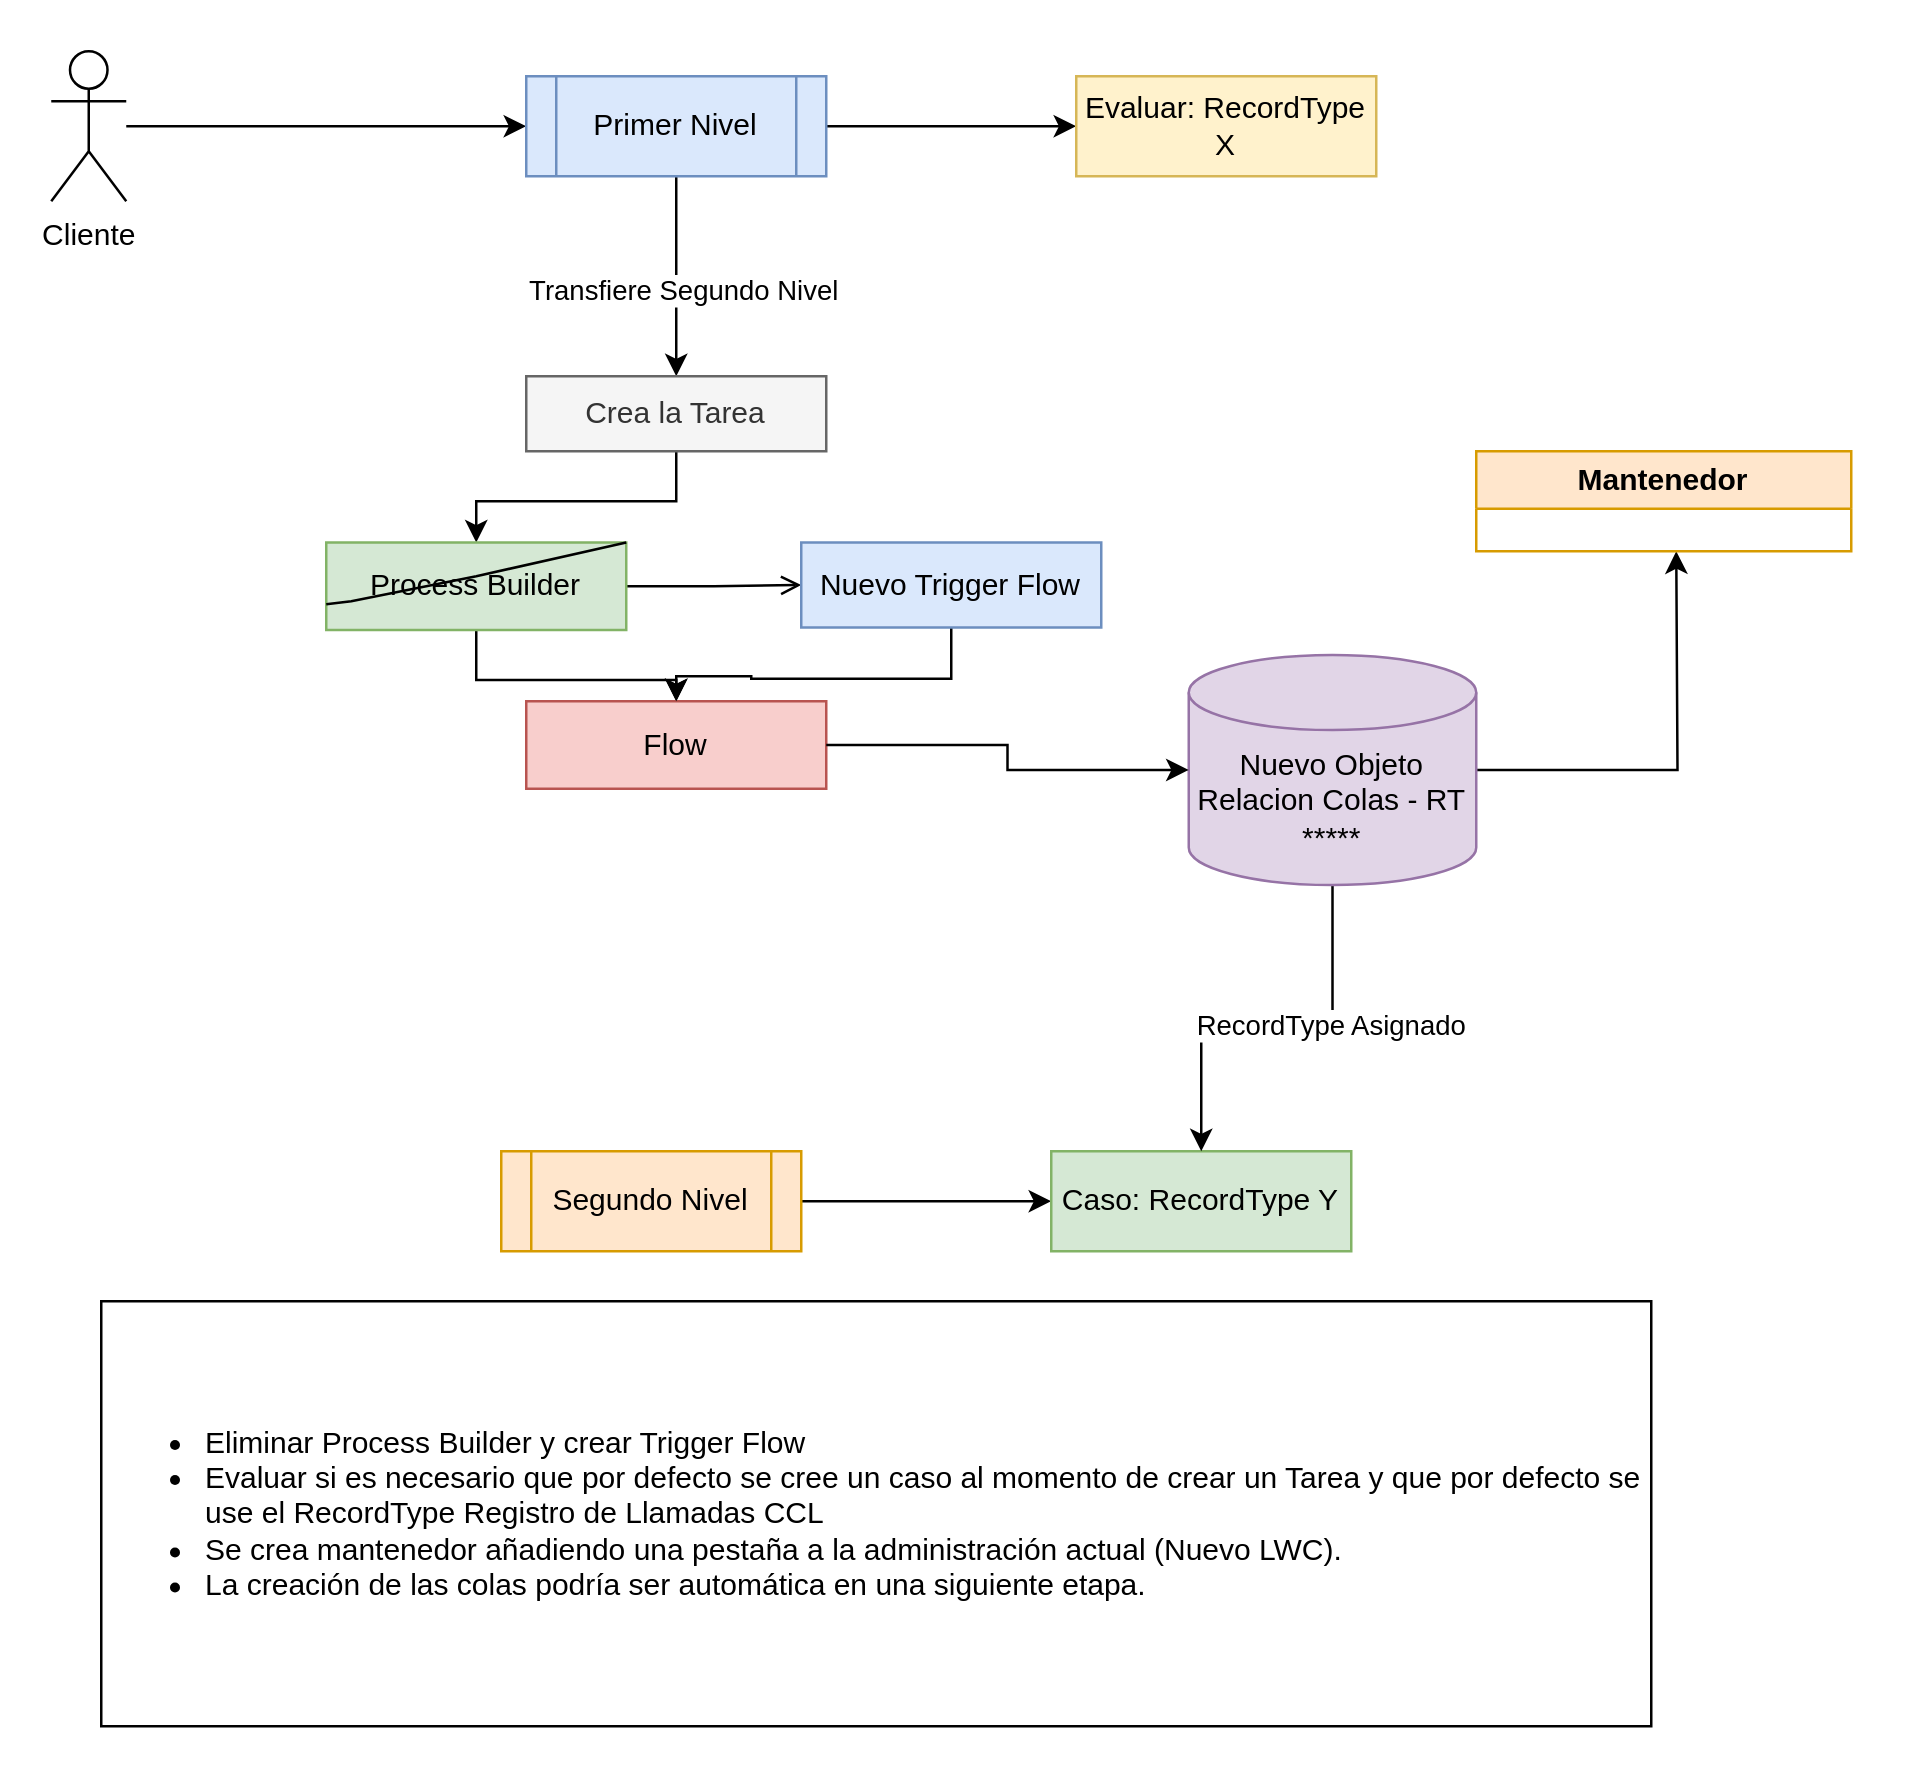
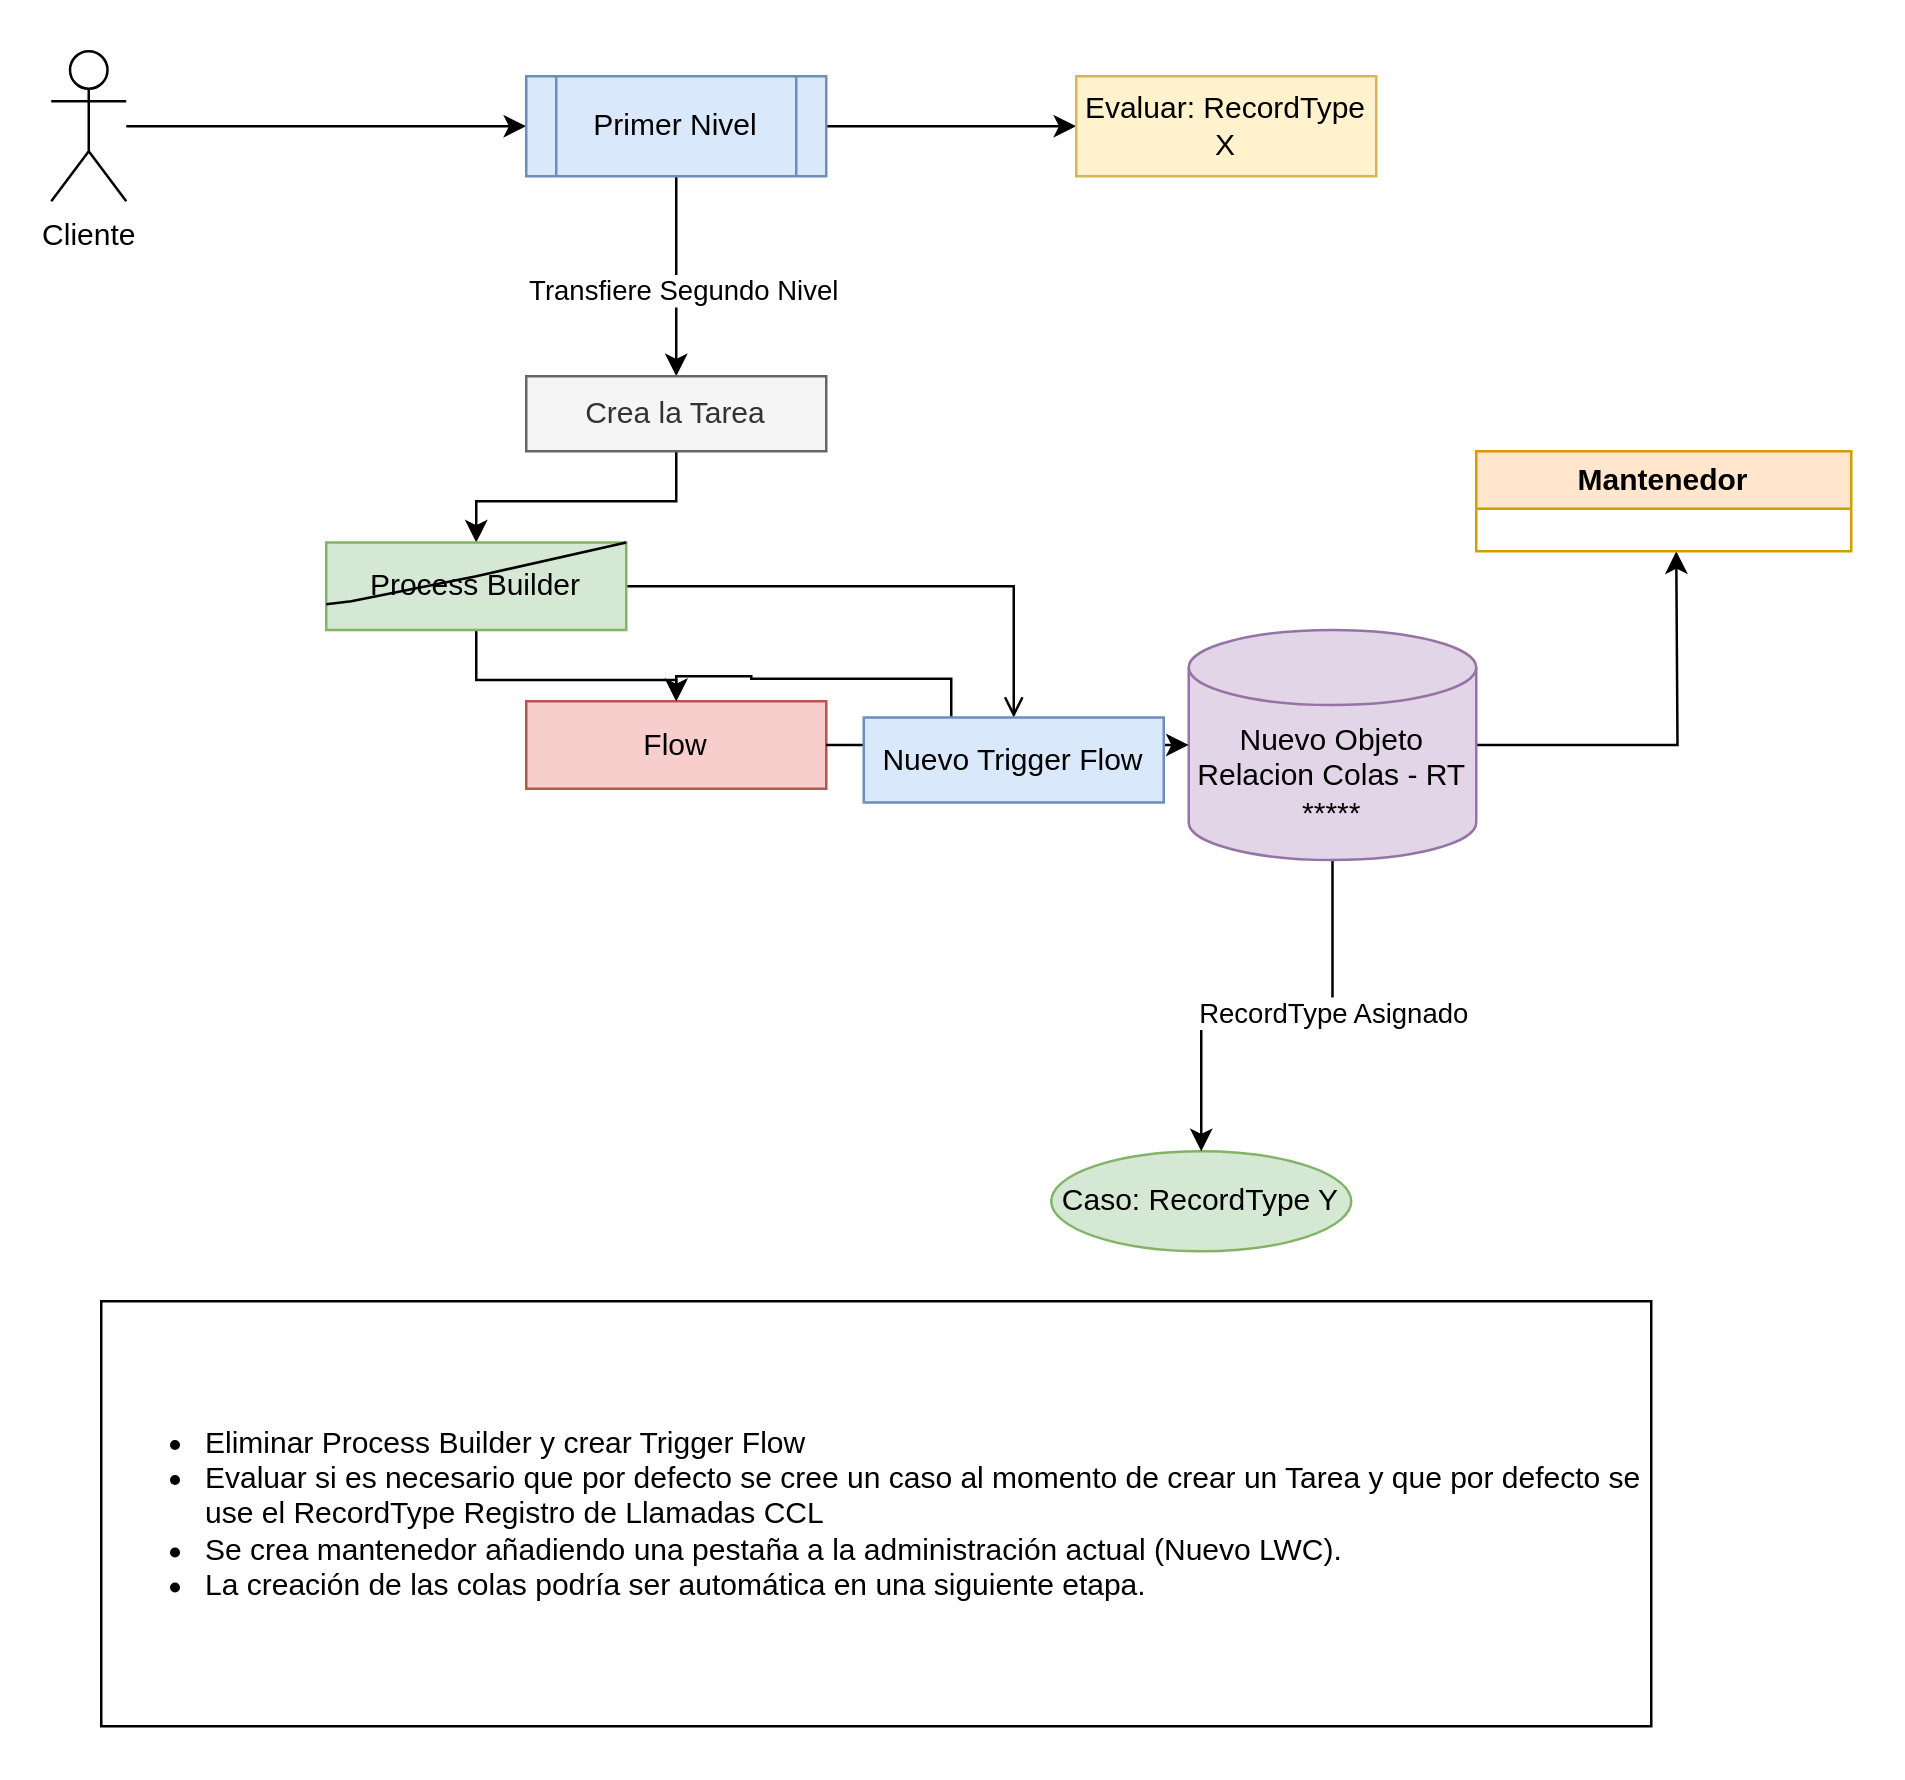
node "Nuevo Trigger Flow": moved (951, 585) -> (1014, 760)
node "Nuevo Objeto Relacion Colas - RT *****": moved (1333, 770) -> (1333, 745)
node "Segundo Nivel": removed
edge "Segundo Nivel" -> "Caso: RecordType Y": removed
node "Caso: RecordType Y": shape rectangle -> ellipse
